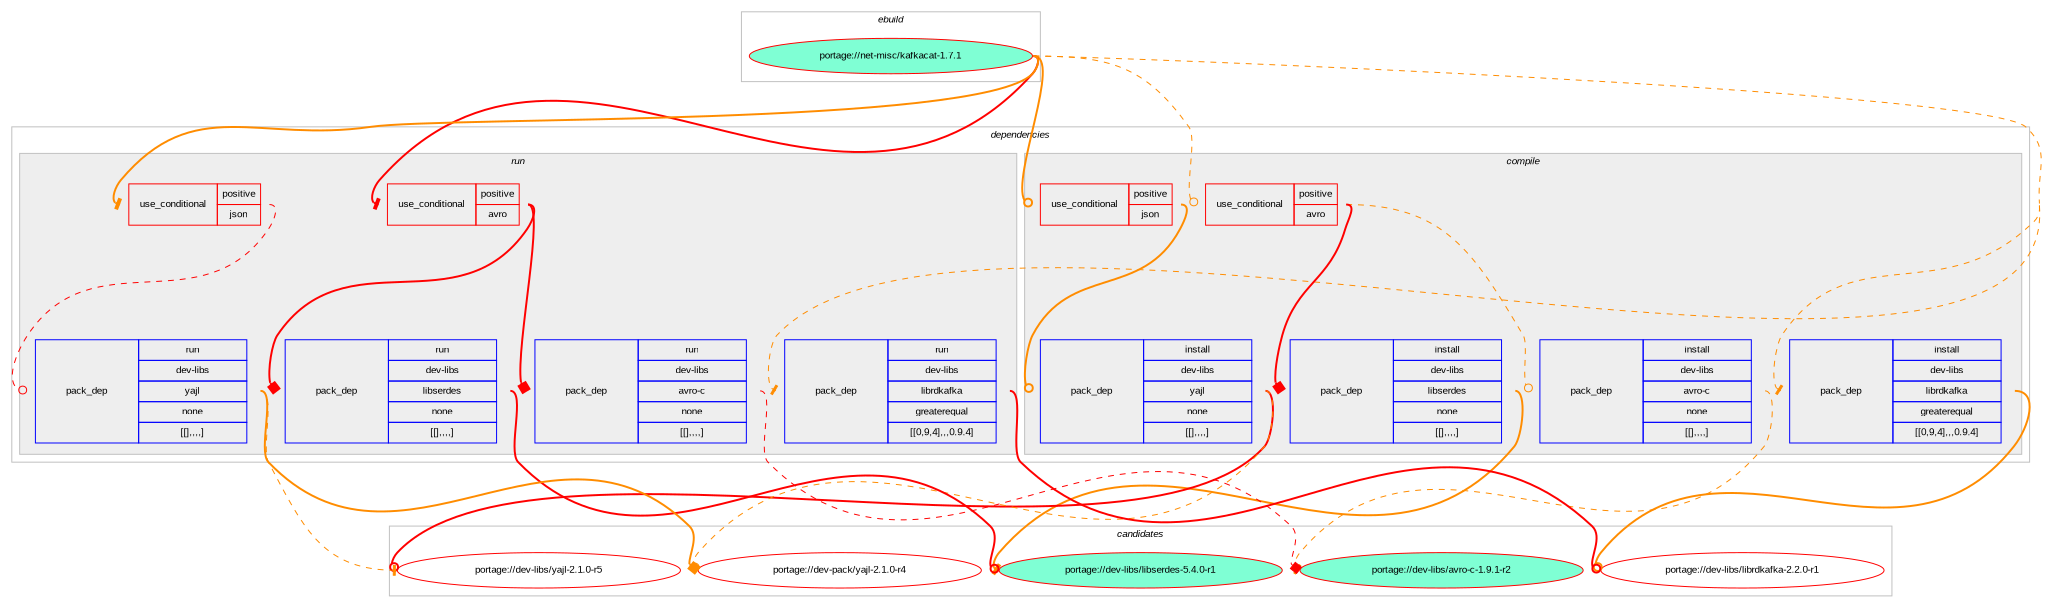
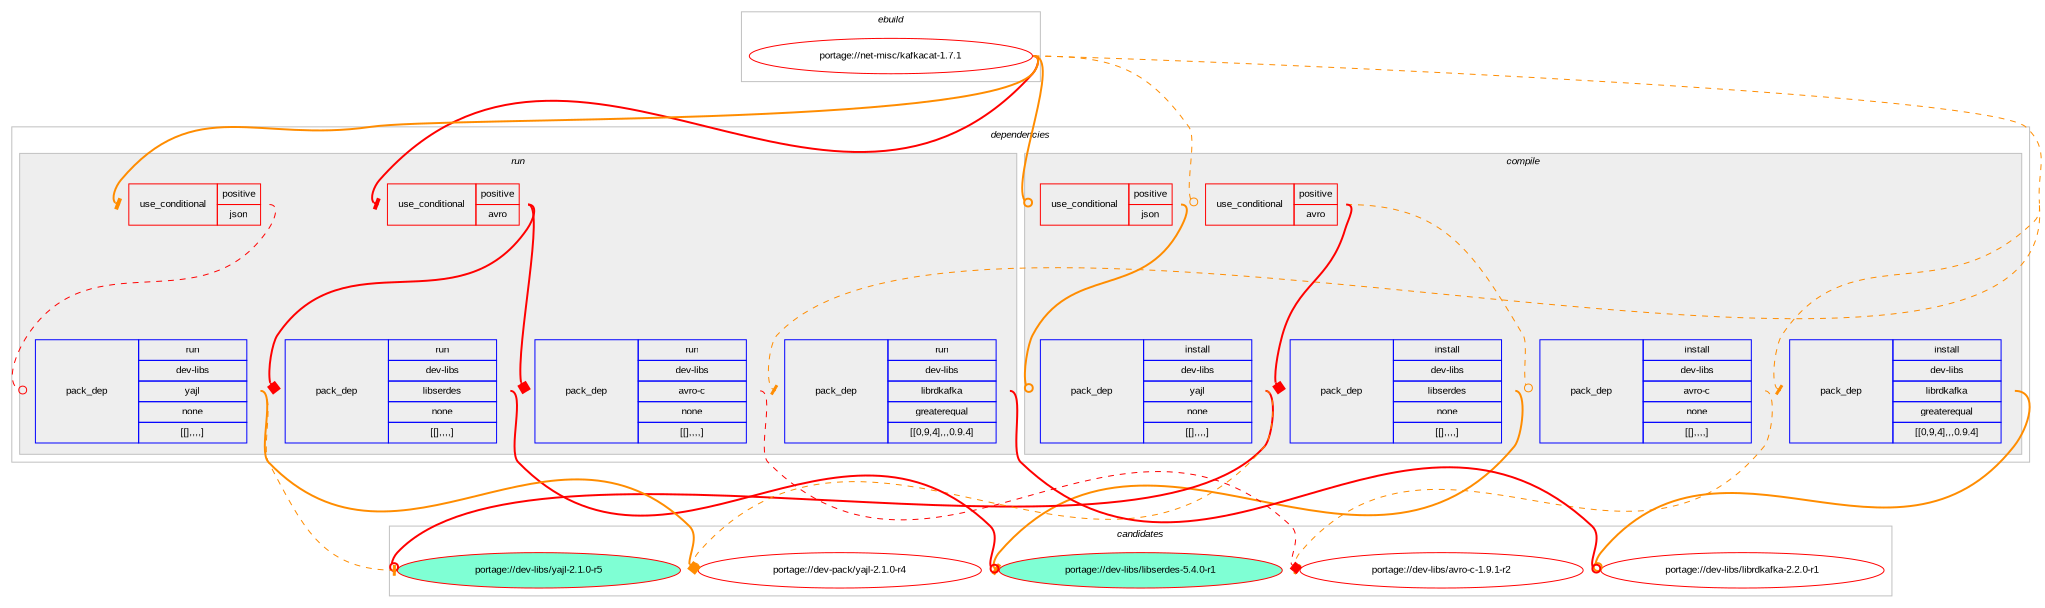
node "portage://net-misc/kafkacat-1.7.1": fillcolor aquamarine -> white
node "portage://dev-libs/yajl-2.1.0-r5": fillcolor white -> aquamarine
node "portage://dev-libs/avro-c-1.9.1-r2": fillcolor aquamarine -> white
